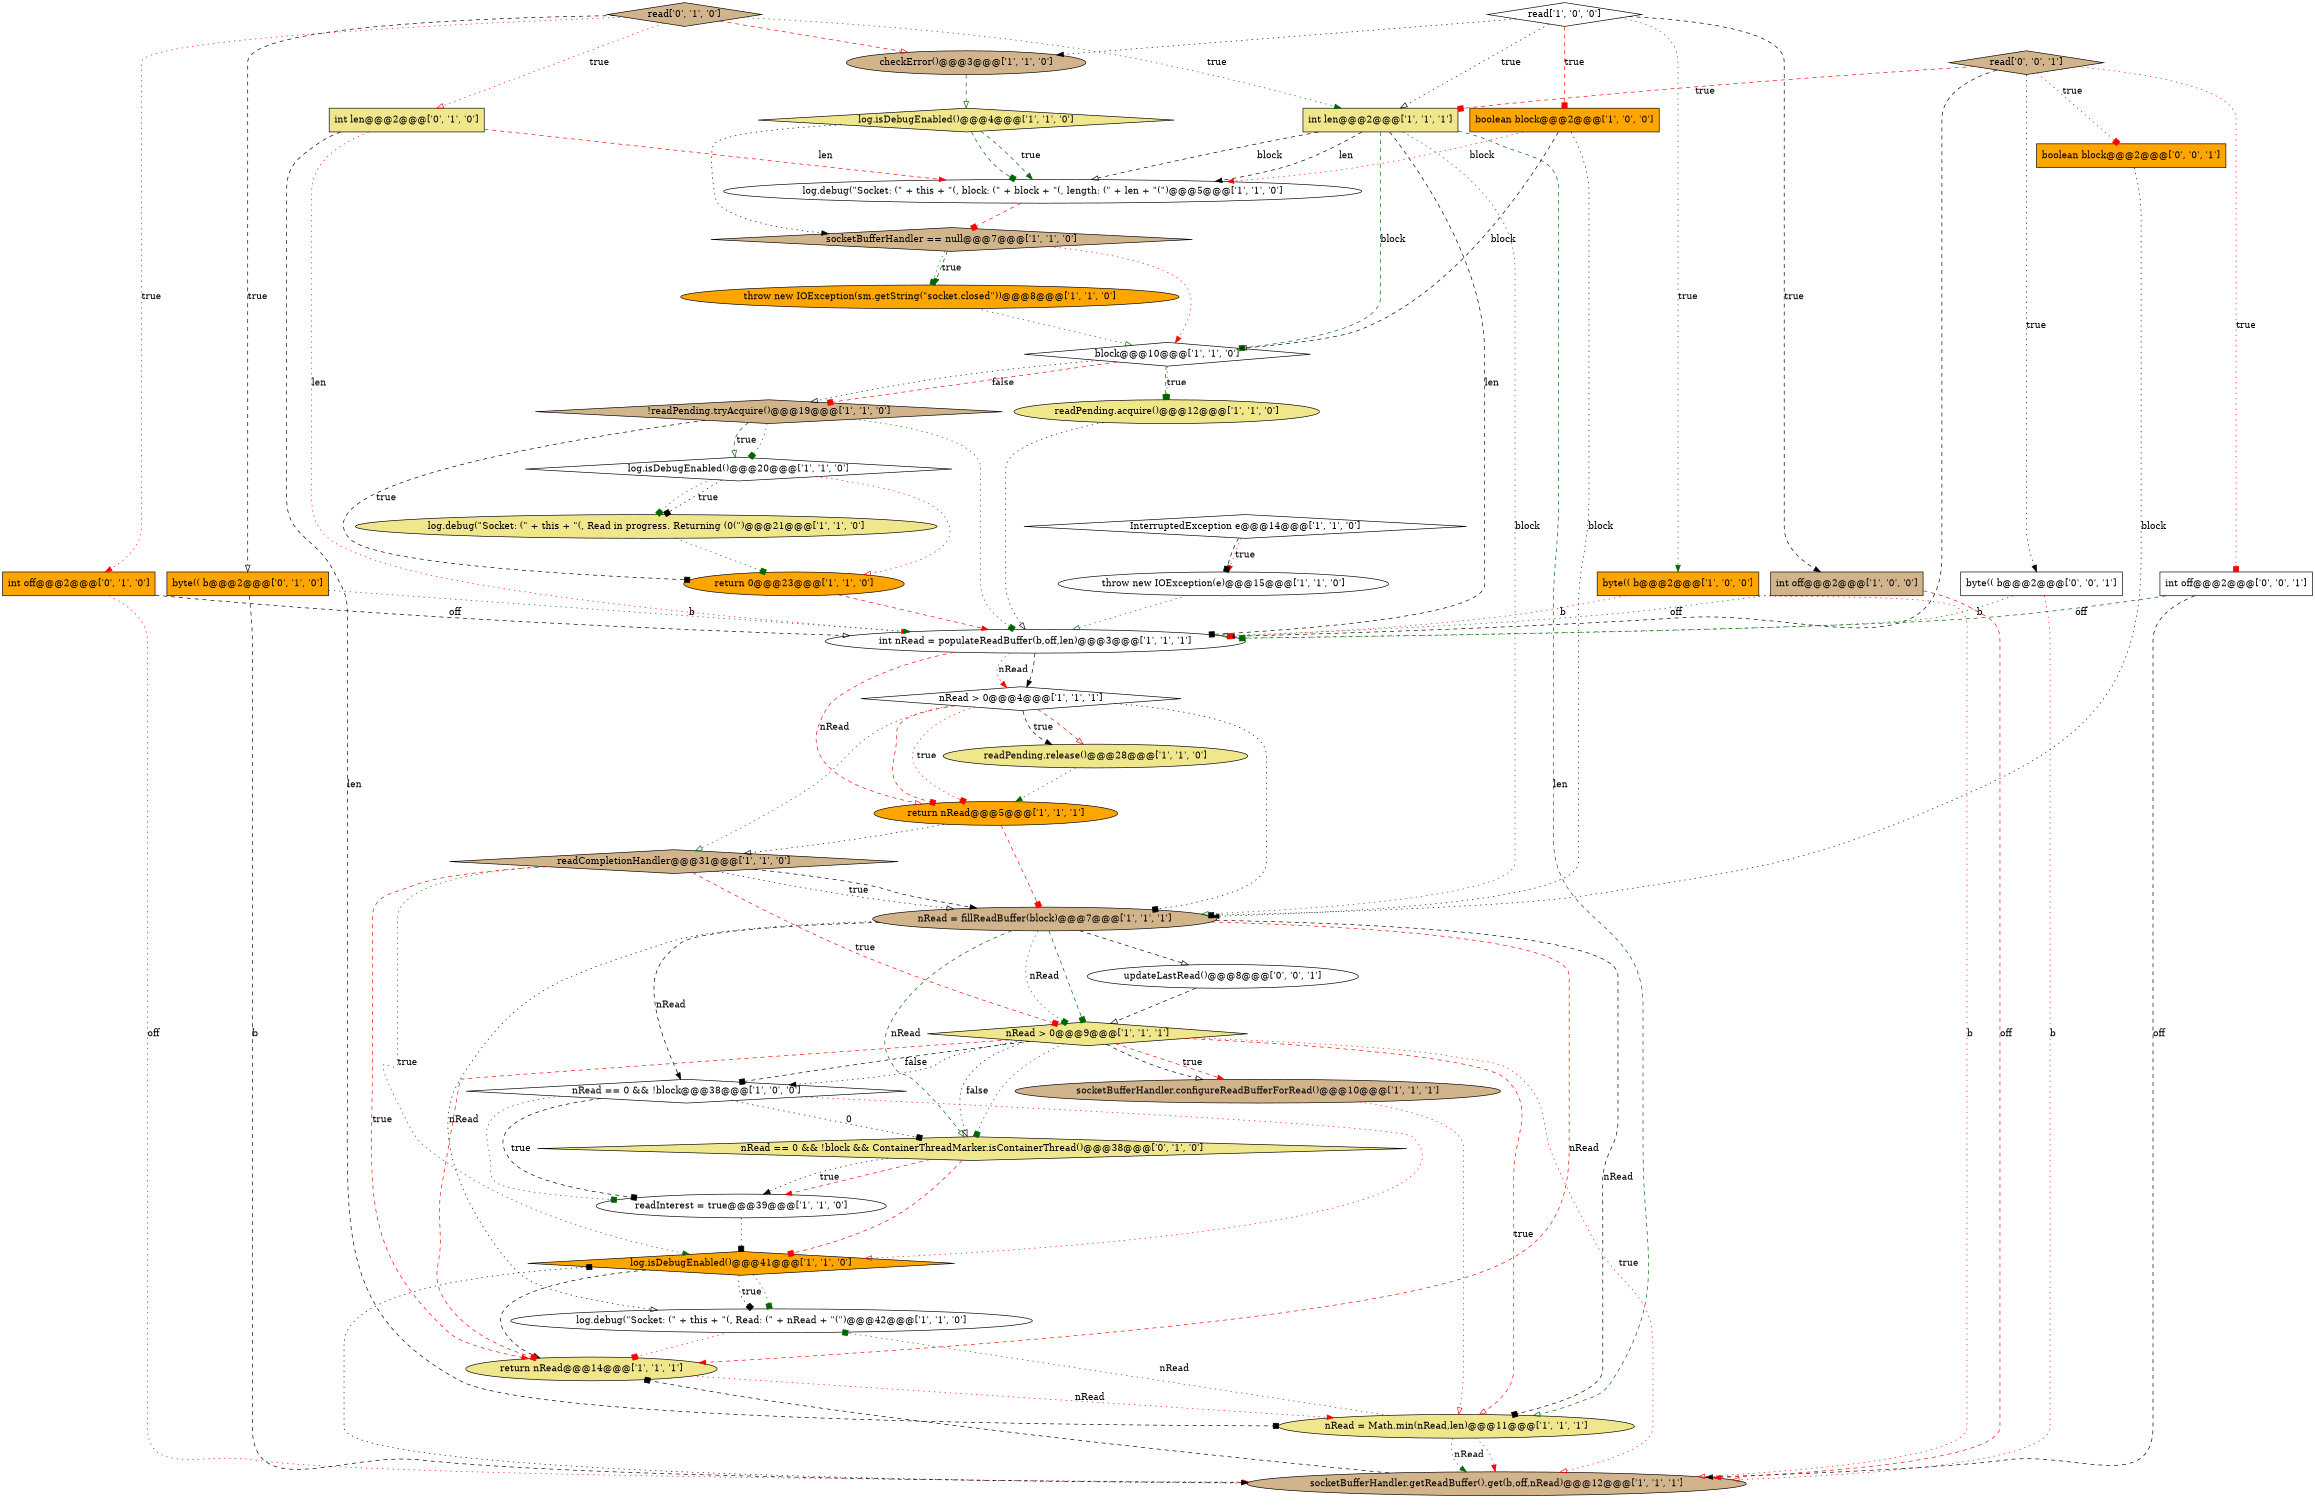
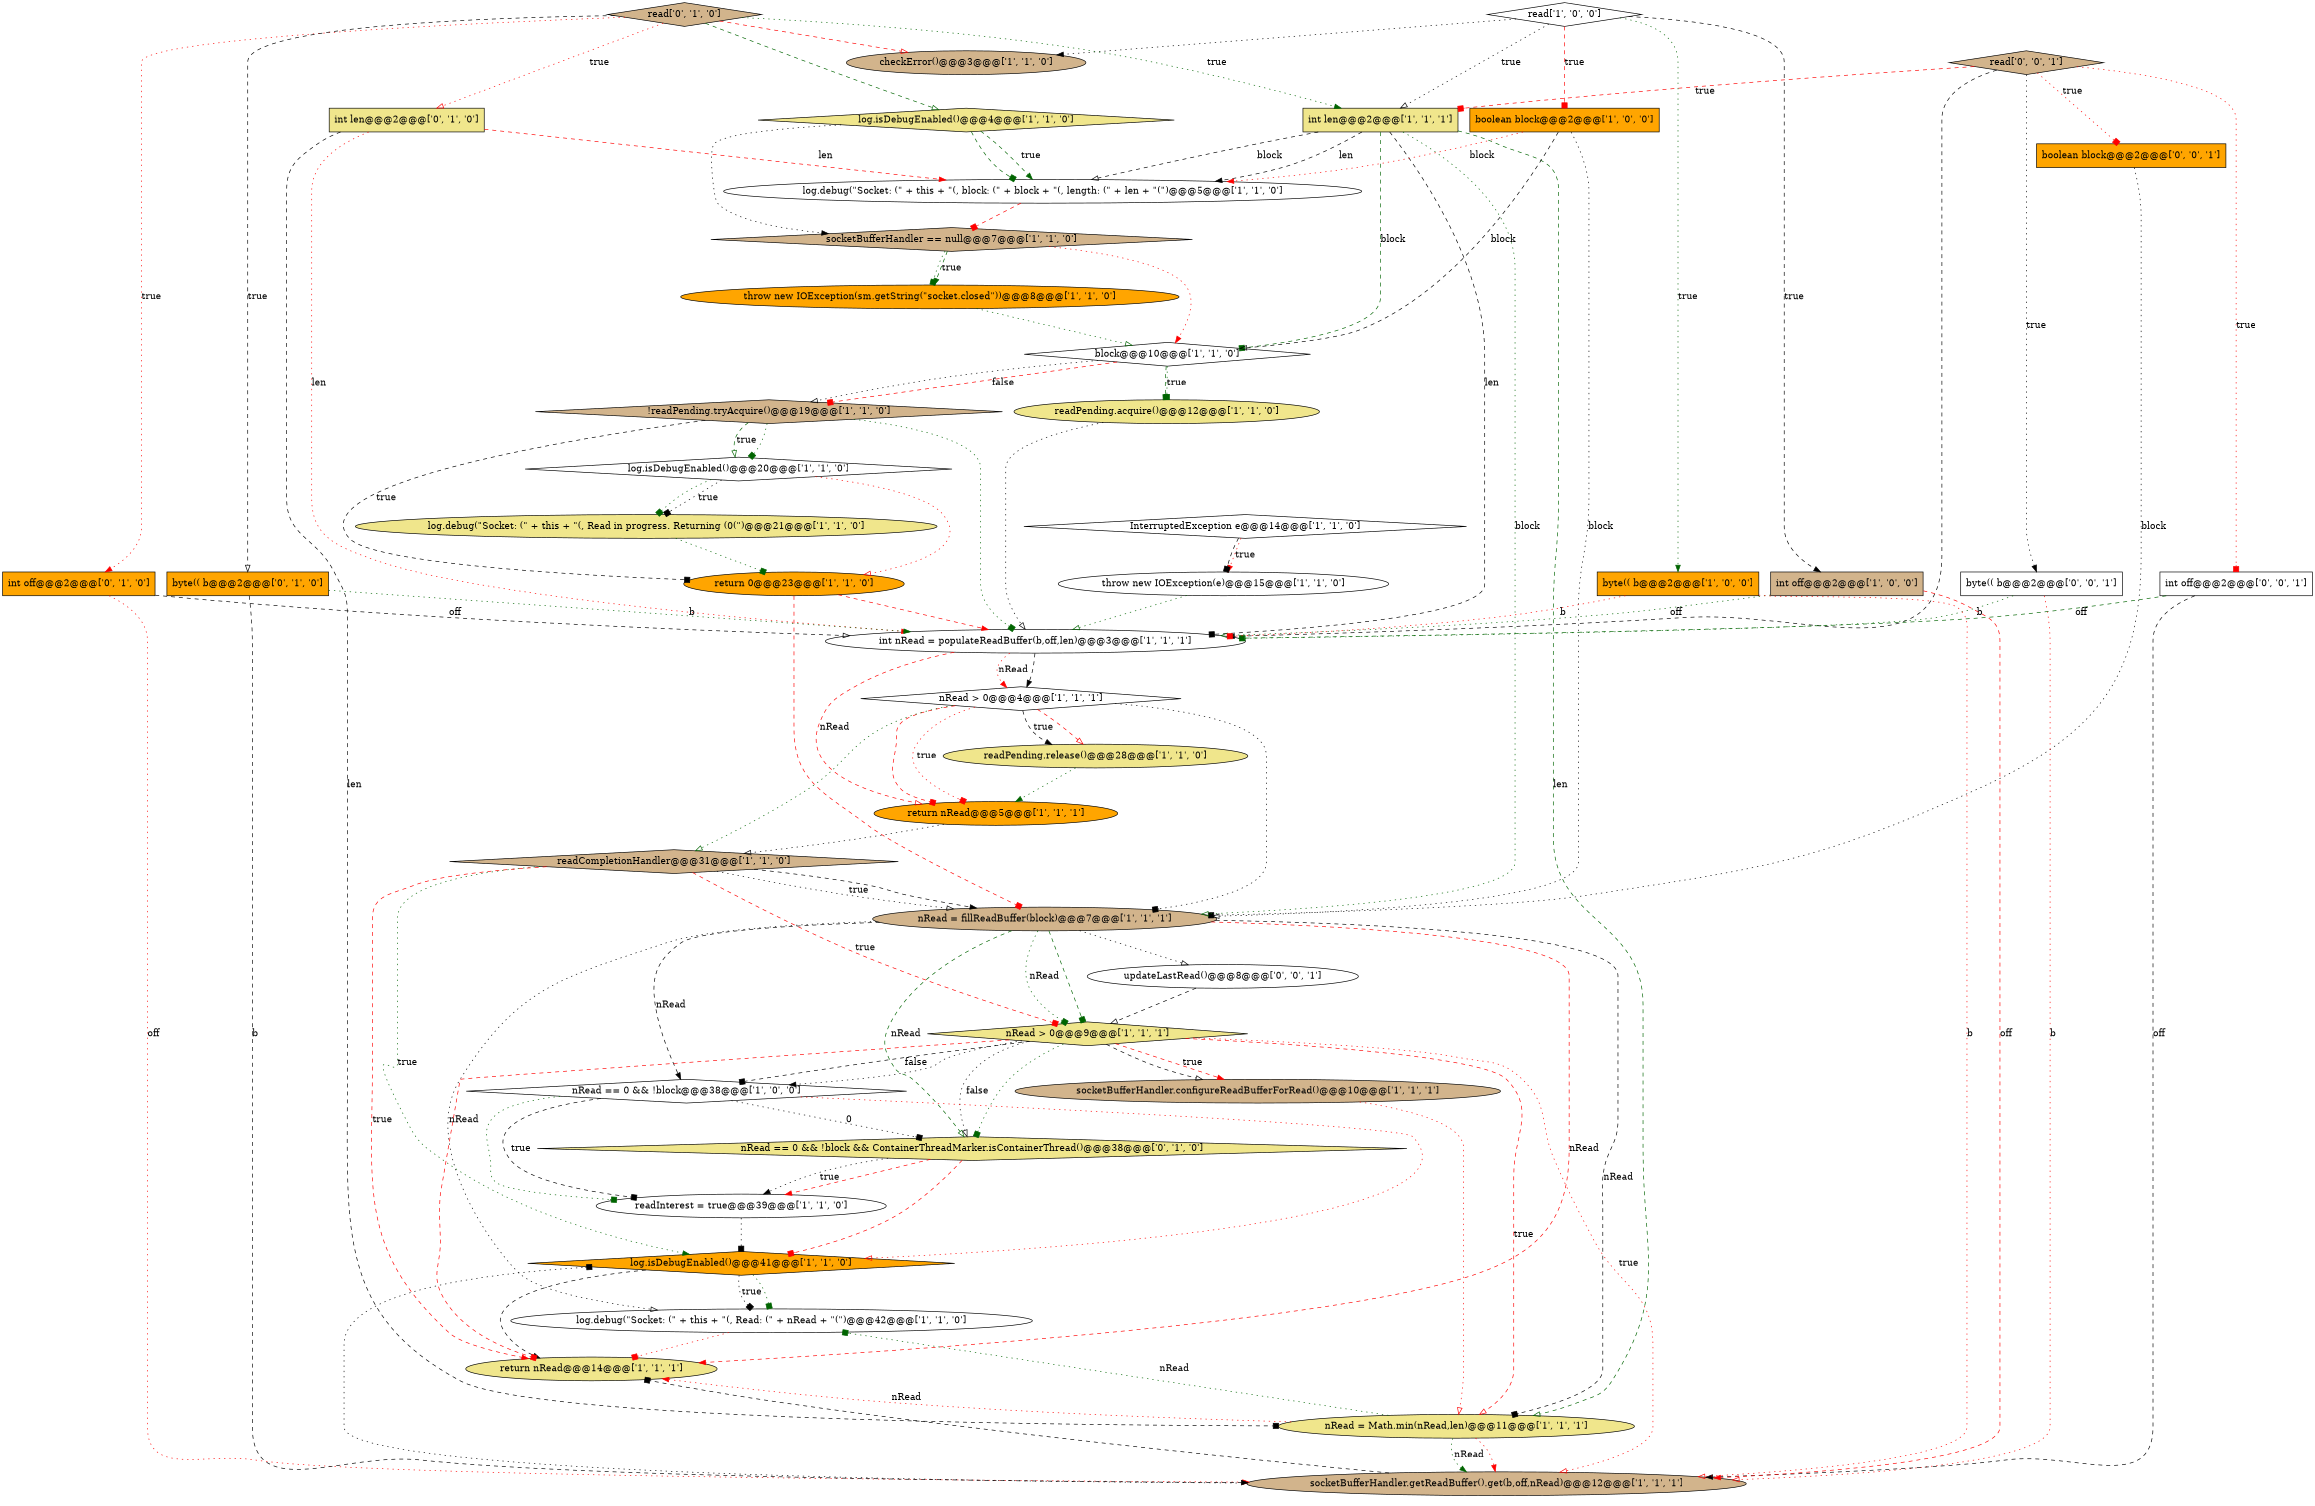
edge "checkError()@@@3@@@['1', '1', '0']" -> "log.isDebugEnabled()@@@4@@@['1', '1', '0']": now "read['0', '1', '0']" -> "log.isDebugEnabled()@@@4@@@['1', '1', '0']"
edge "boolean block@@@2@@@['1', '0', '0']" -> "nRead = fillReadBuffer(block)@@@7@@@['1', '1', '1']": arrowhead normal -> onormal
edge "return nRead@@@5@@@['1', '1', '1']" -> "nRead = fillReadBuffer(block)@@@7@@@['1', '1', '1']": now "return 0@@@23@@@['1', '1', '0']" -> "nRead = fillReadBuffer(block)@@@7@@@['1', '1', '1']"
edge "nRead = fillReadBuffer(block)@@@7@@@['1', '1', '1']" -> "updateLastRead()@@@8@@@['0', '0', '1']": style dashed -> dotted
edge "return nRead@@@14@@@['1', '1', '1']" -> "nRead = Math.min(nRead,len)@@@11@@@['1', '1', '1']": reversed
